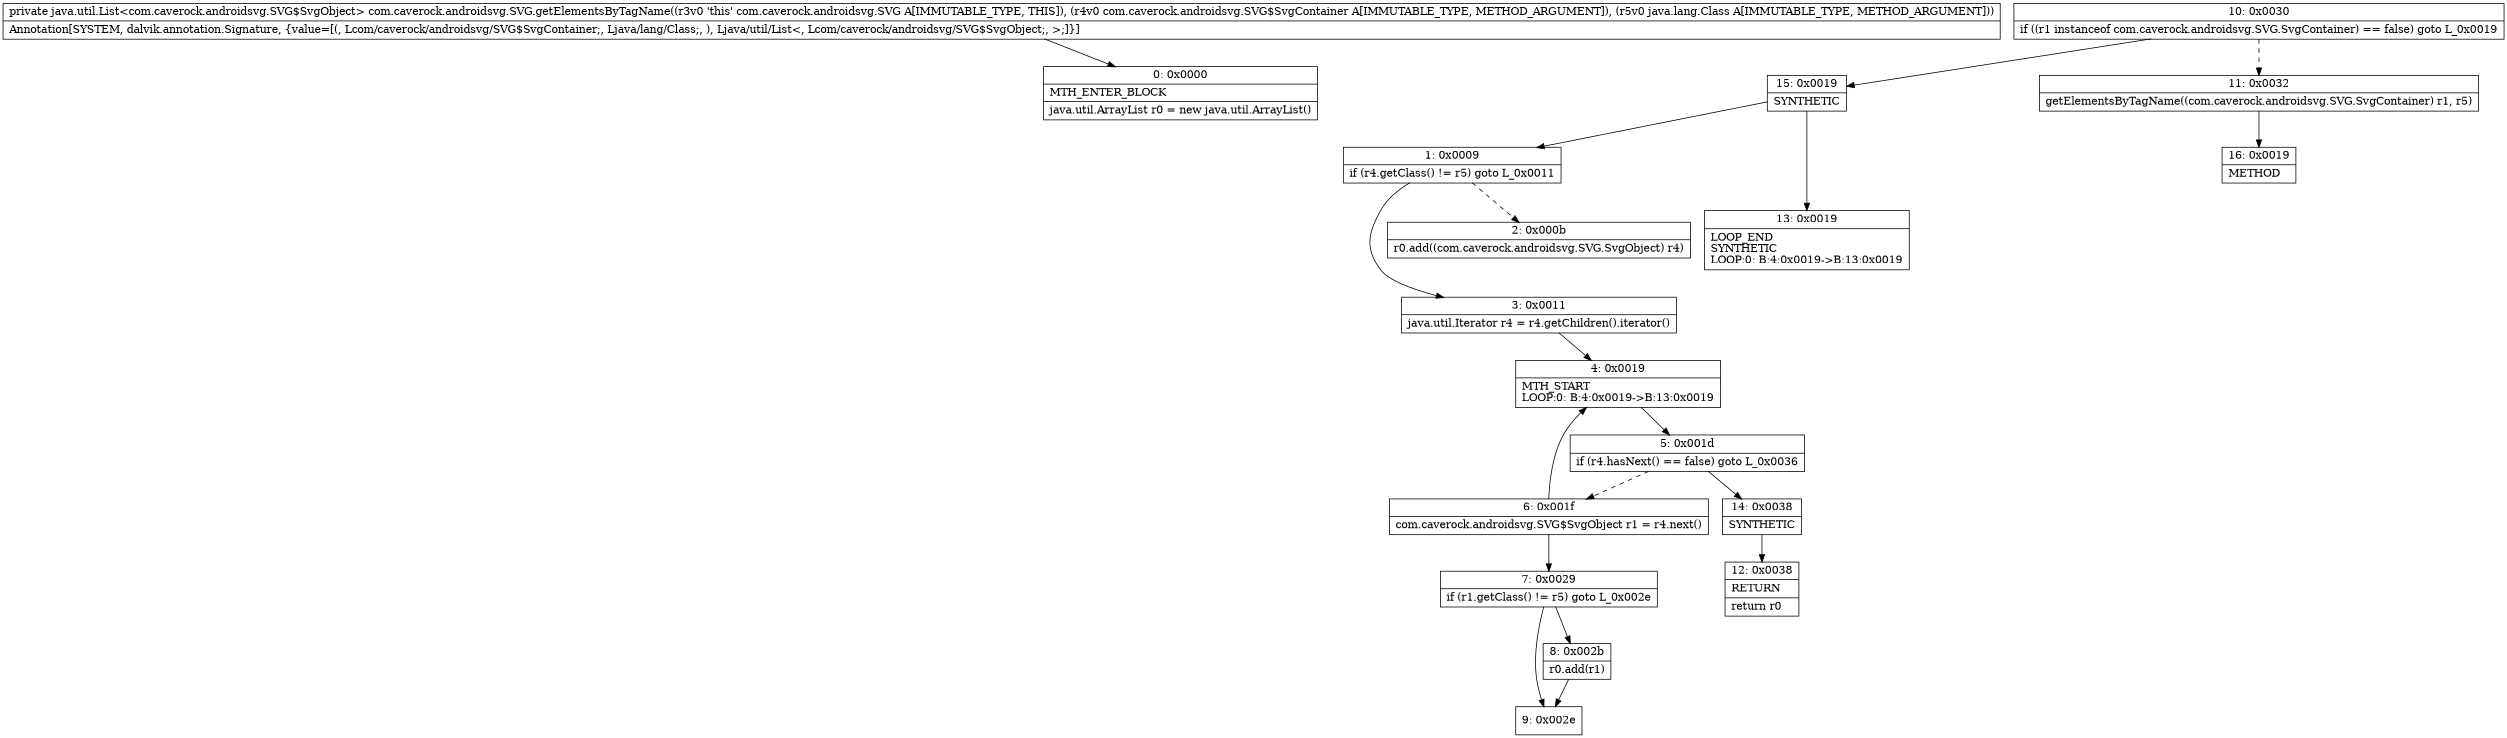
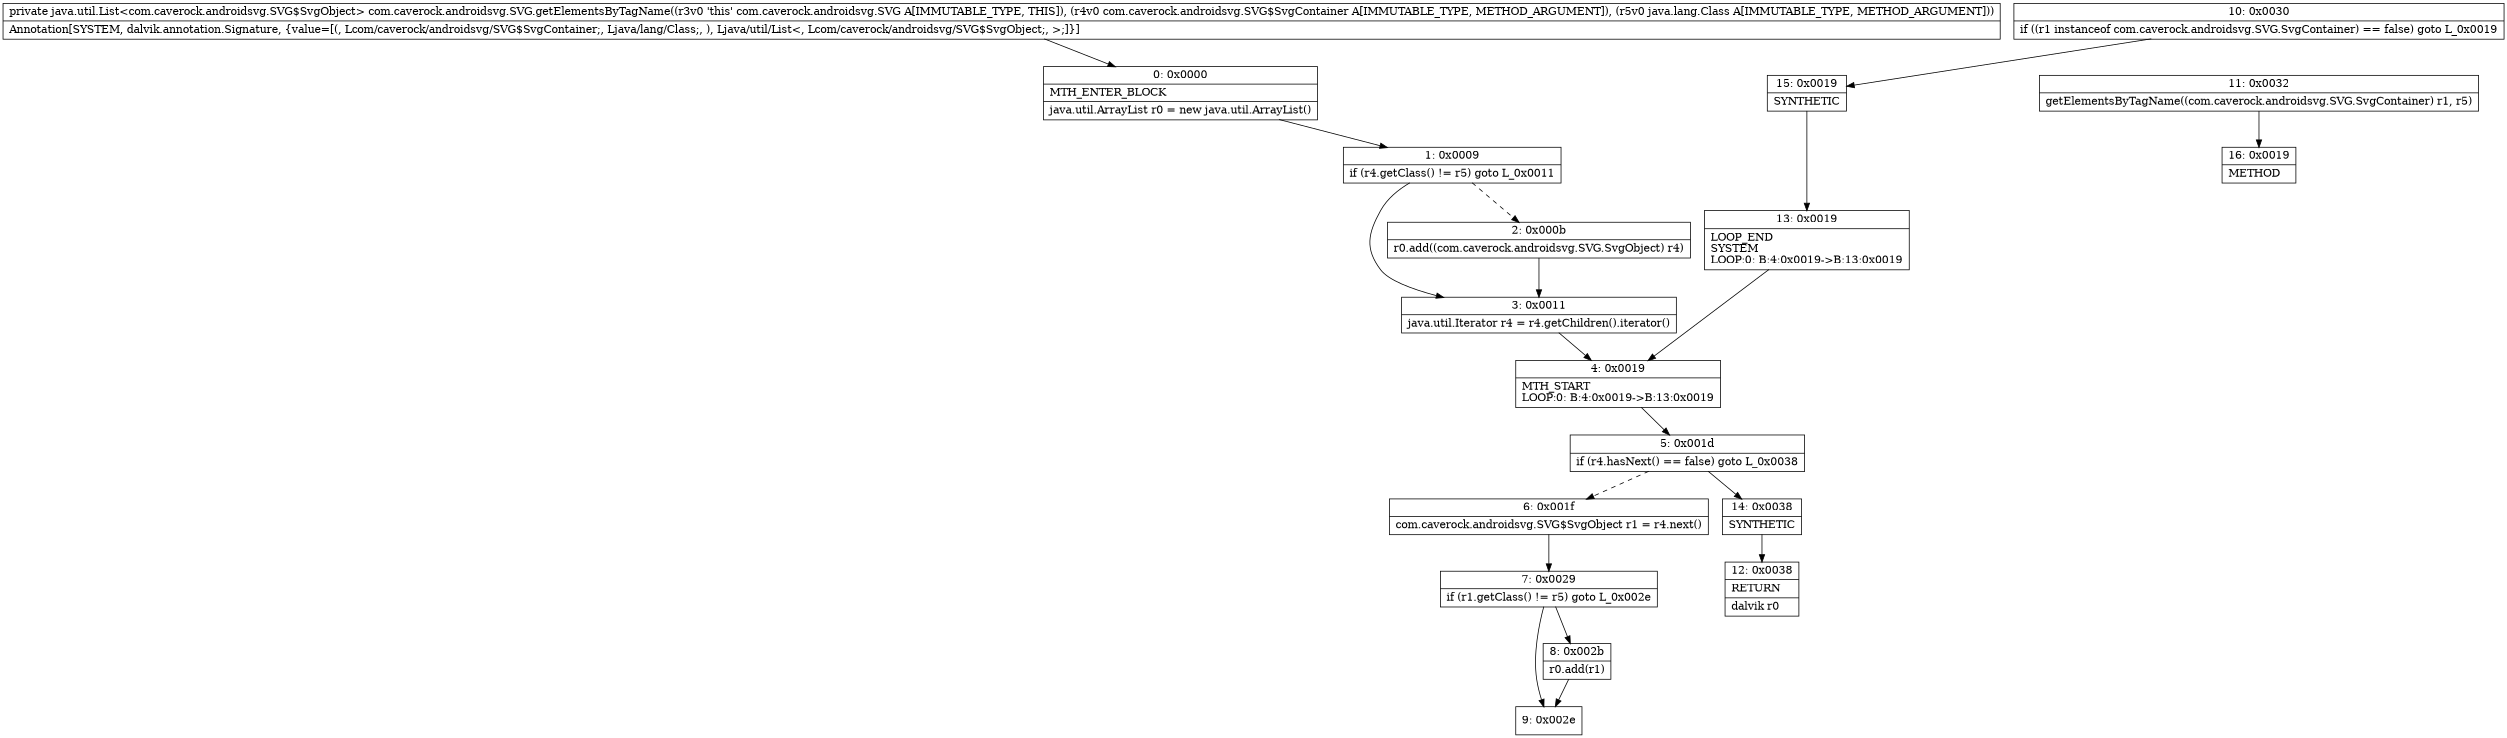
edge "10: 0x0030" -> "11: 0x0032": removed
edge "15: 0x0019" -> "1: 0x0009": now "0: 0x0000" -> "1: 0x0009"
node "13: 0x0019": text "SYNTHETIC" -> "SYSTEM"
edge "2: 0x000b" -> "3: 0x0011": added
edge "6: 0x001f" -> "4: 0x0019": now "13: 0x0019" -> "4: 0x0019"
node "5: 0x001d": text "if (r4.hasNext() == false) goto L_0x0036" -> "if (r4.hasNext() == false) goto L_0x0038"
node "12: 0x0038": text "return r0" -> "dalvik r0"
